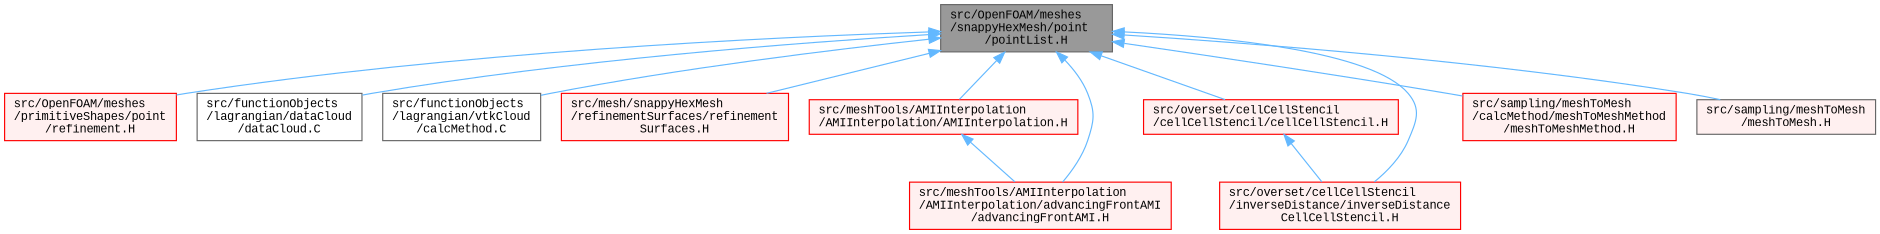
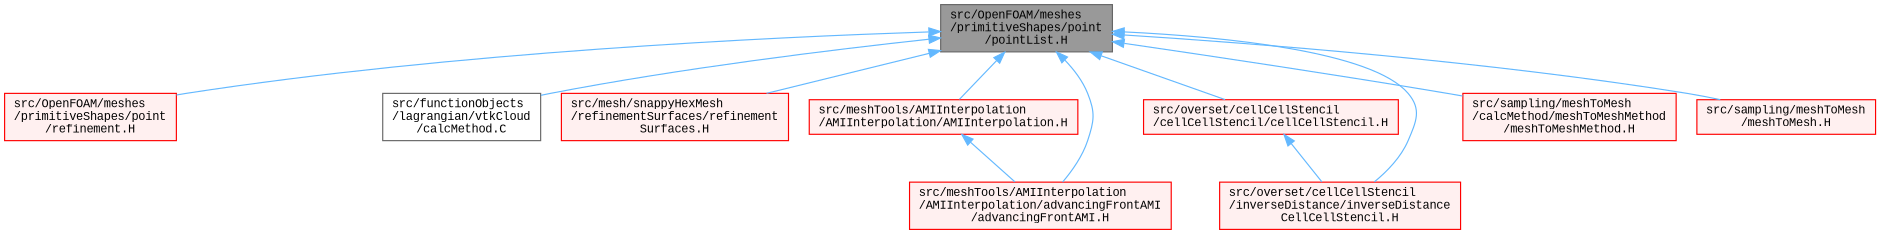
node "src/OpenFOAM/meshes /snappyHexMesh/point /pointList.H": label "src/OpenFOAM/meshes /snappyHexMesh/point /pointList.H" -> "src/OpenFOAM/meshes /primitiveShapes/point /pointList.H"
node "src/functionObjects /lagrangian/dataCloud /dataCloud.C": removed
node "src/sampling/meshToMesh /meshToMesh.H": color grey40 -> red
